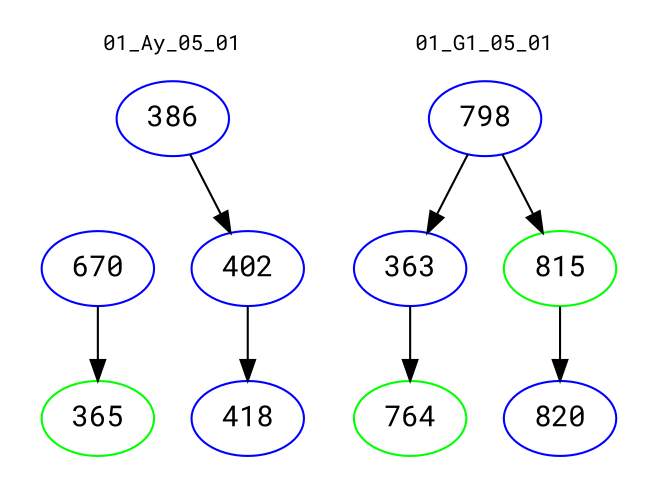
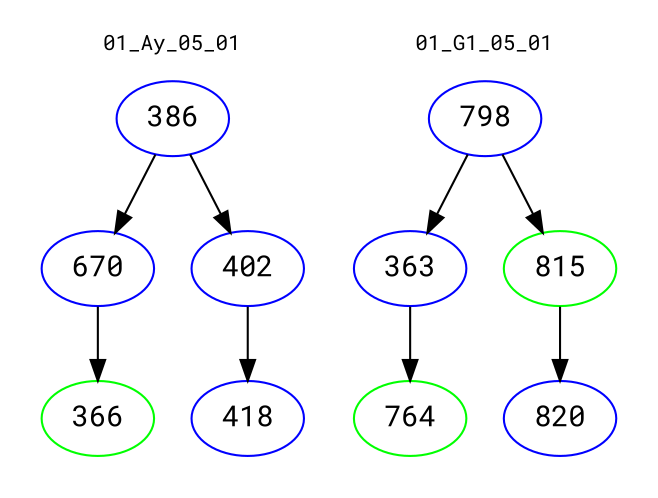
edge "386" -> "670": added
node "365": label "365" -> "366"
